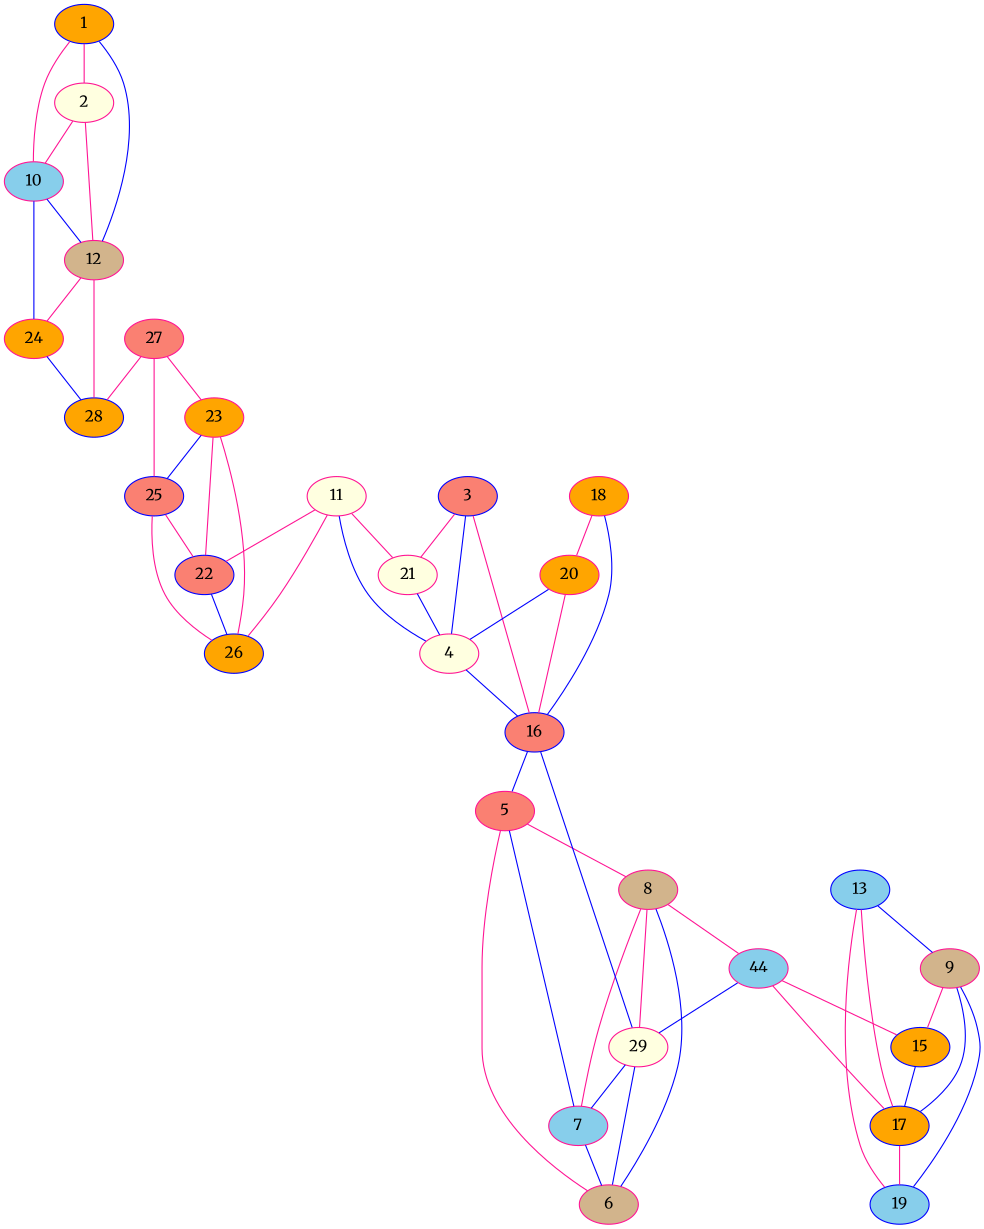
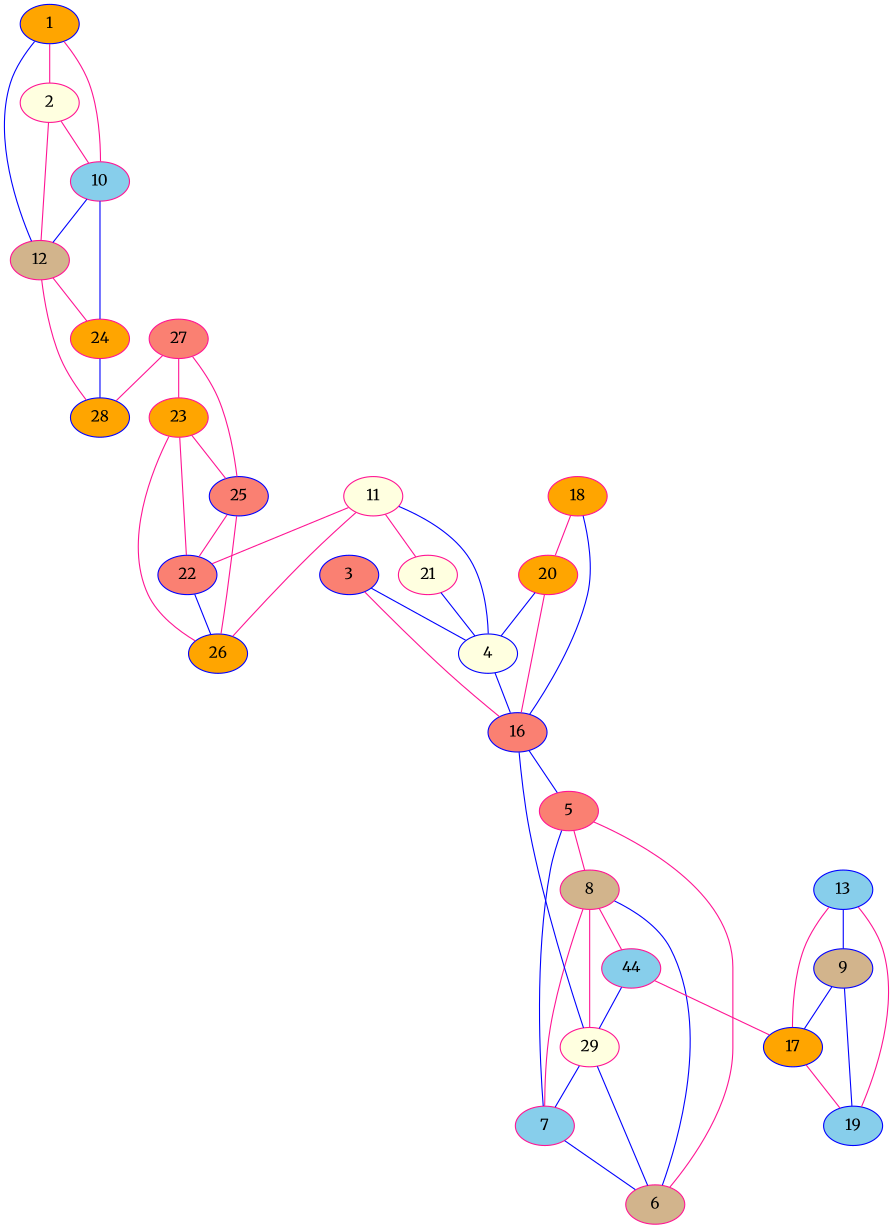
edge "23" -- "25": color blue -> deeppink
edge "3" -- "21": removed
node "4": color deeppink -> blue
node "9": color deeppink -> blue
node "15": removed
